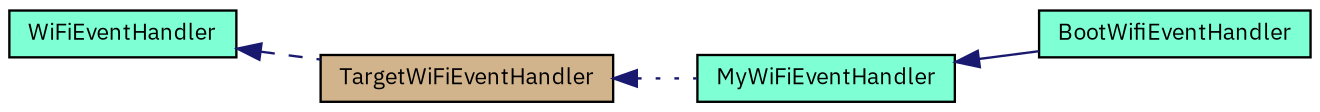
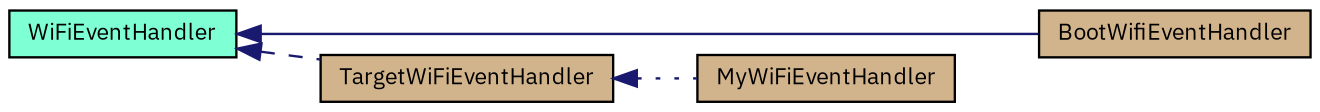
node "BootWifiEventHandler": fillcolor aquamarine -> tan
edge "BootWifiEventHandler" -> "MyWiFiEventHandler": now "BootWifiEventHandler" -> "WiFiEventHandler"
node "MyWiFiEventHandler": fillcolor aquamarine -> tan
